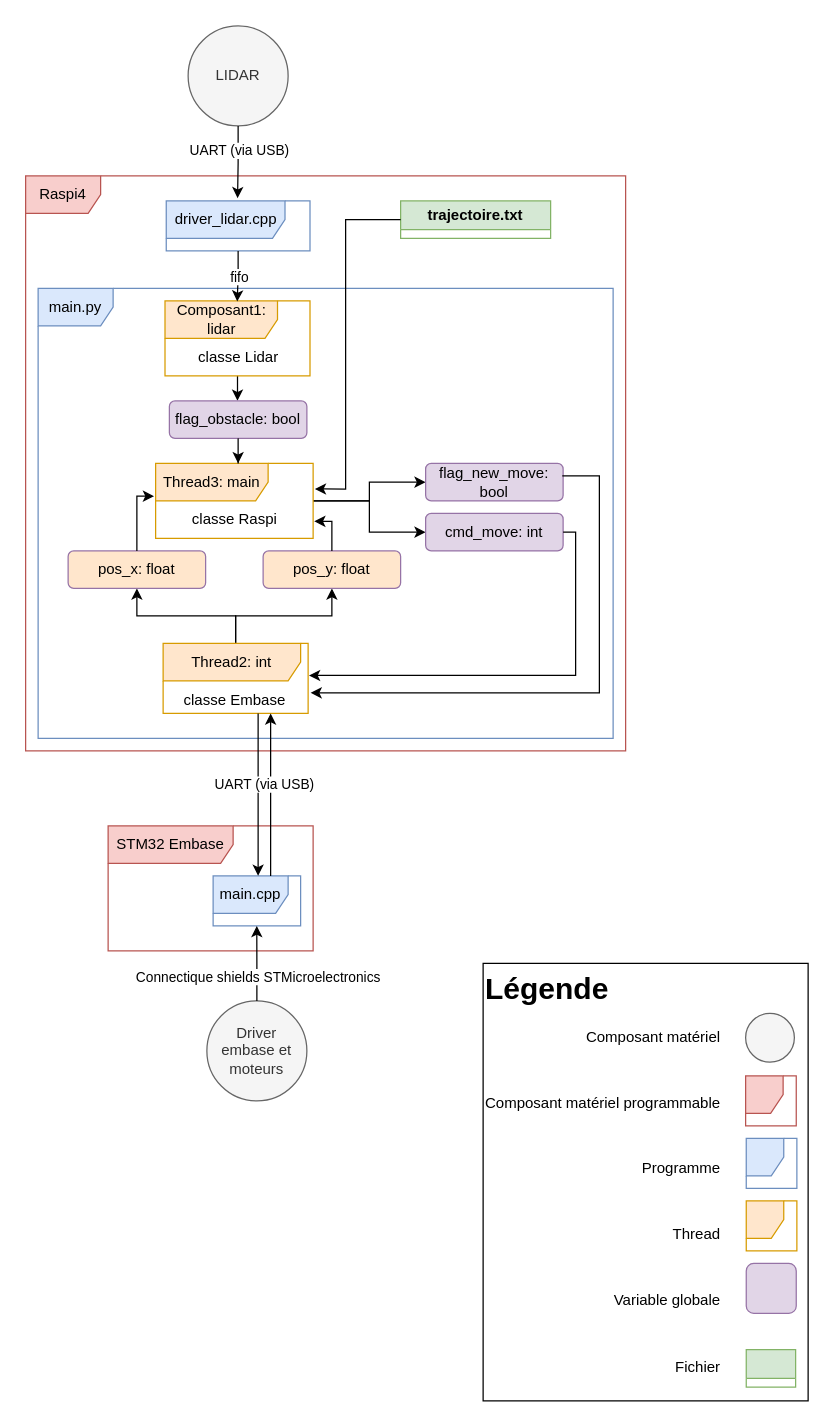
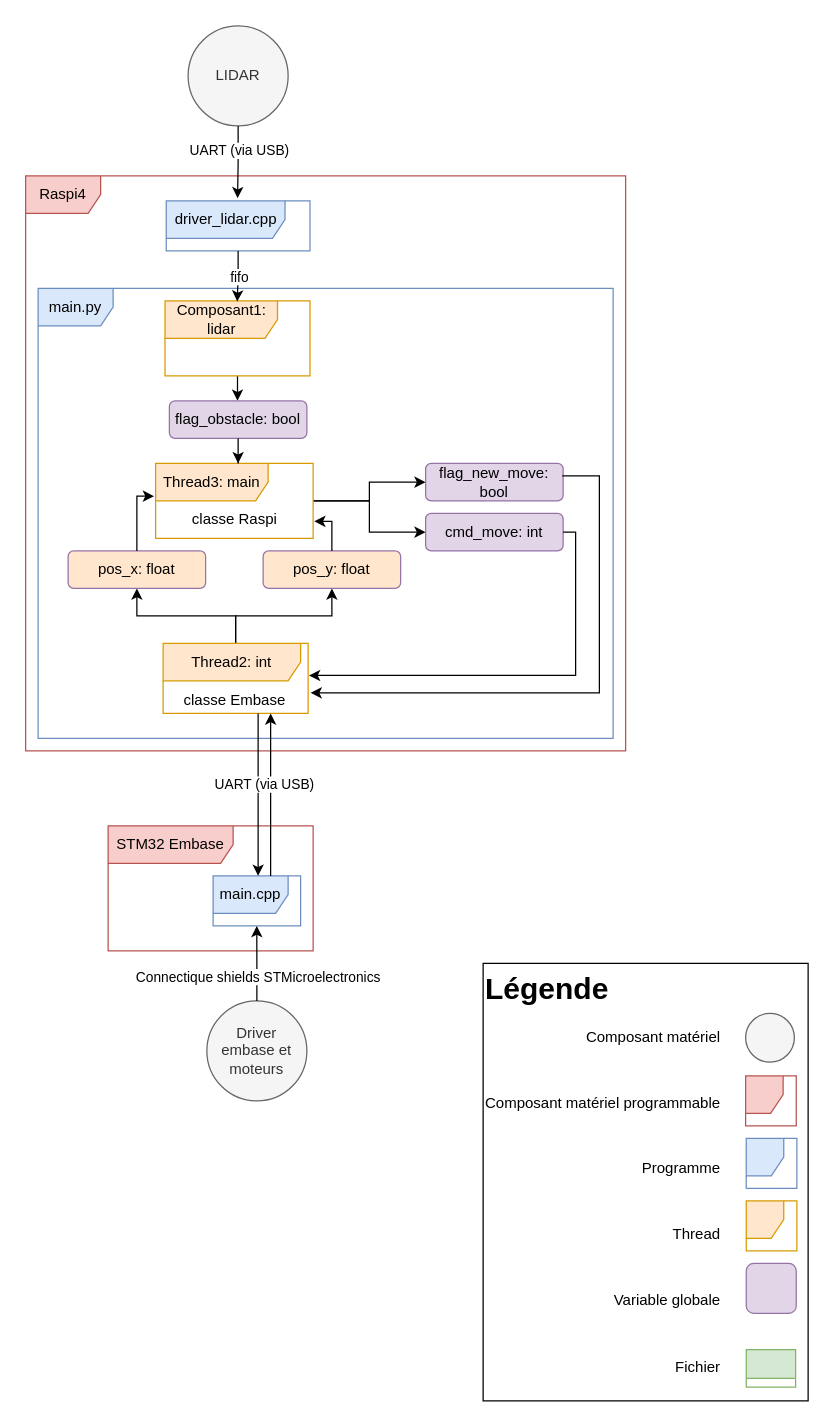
node "trajectoire.txt": removed
edge "trajectoire.txt" -> "Thread3: main": removed
node "classe Lidar": removed
